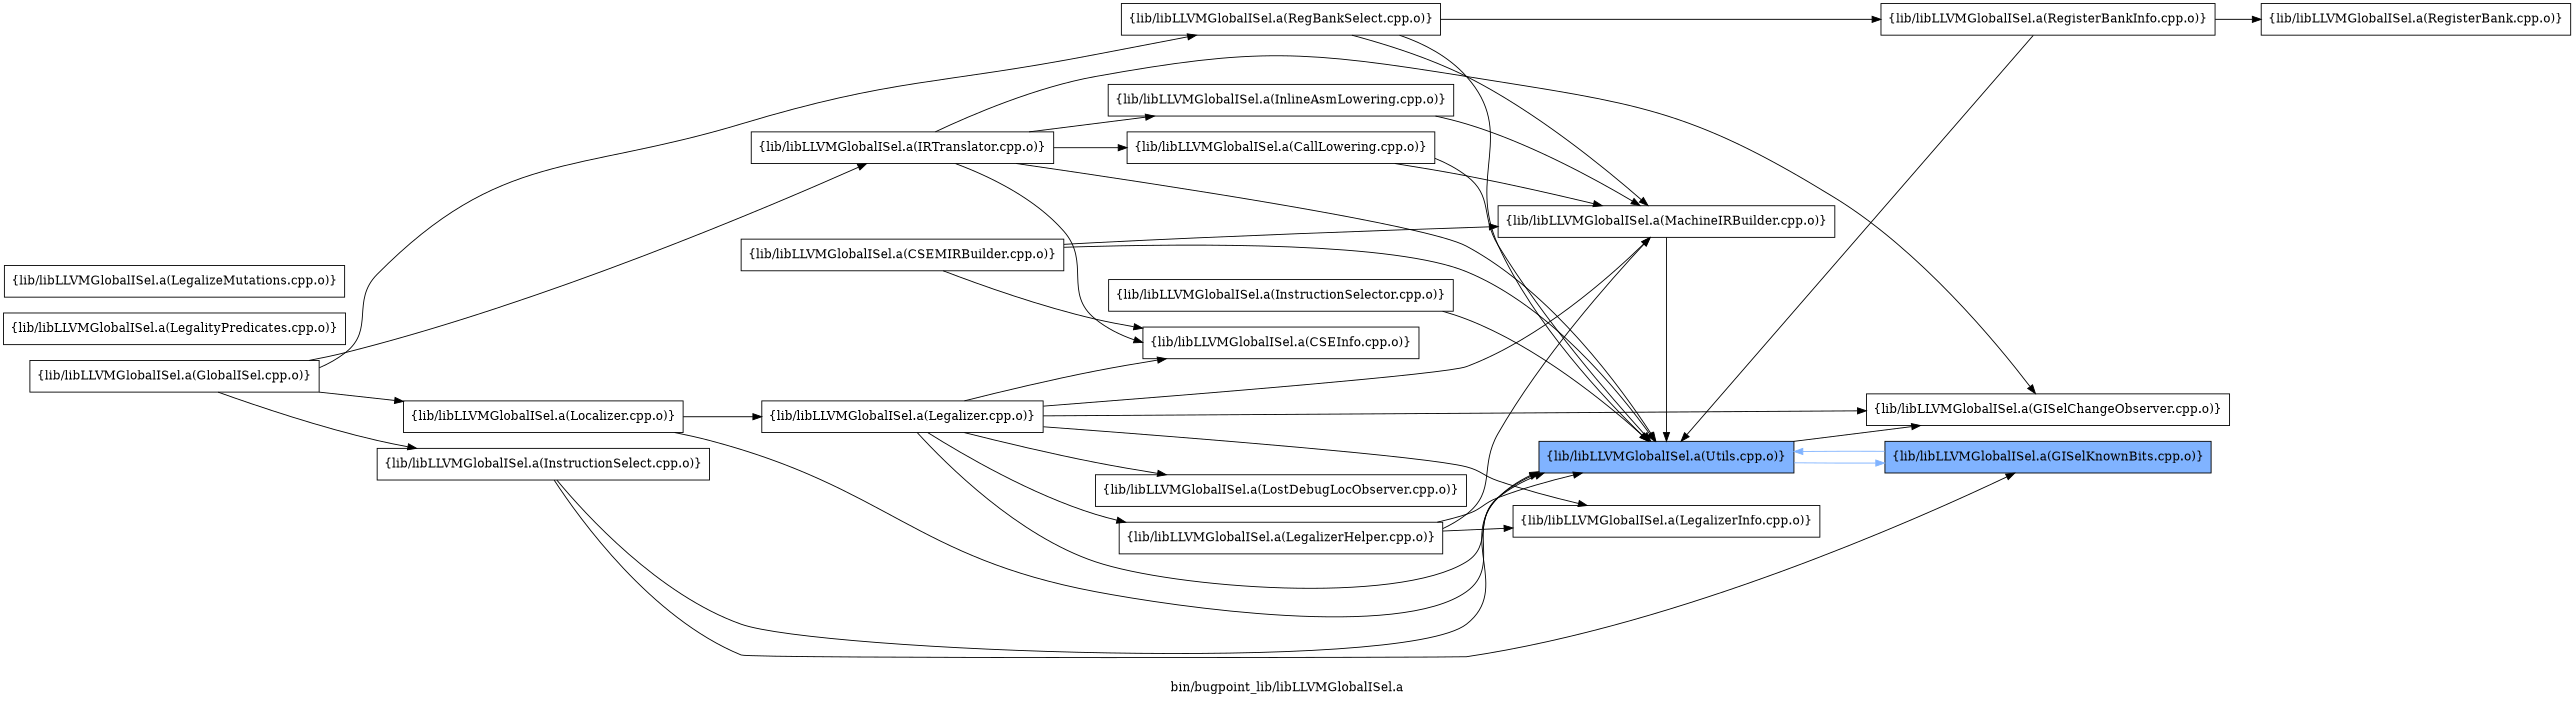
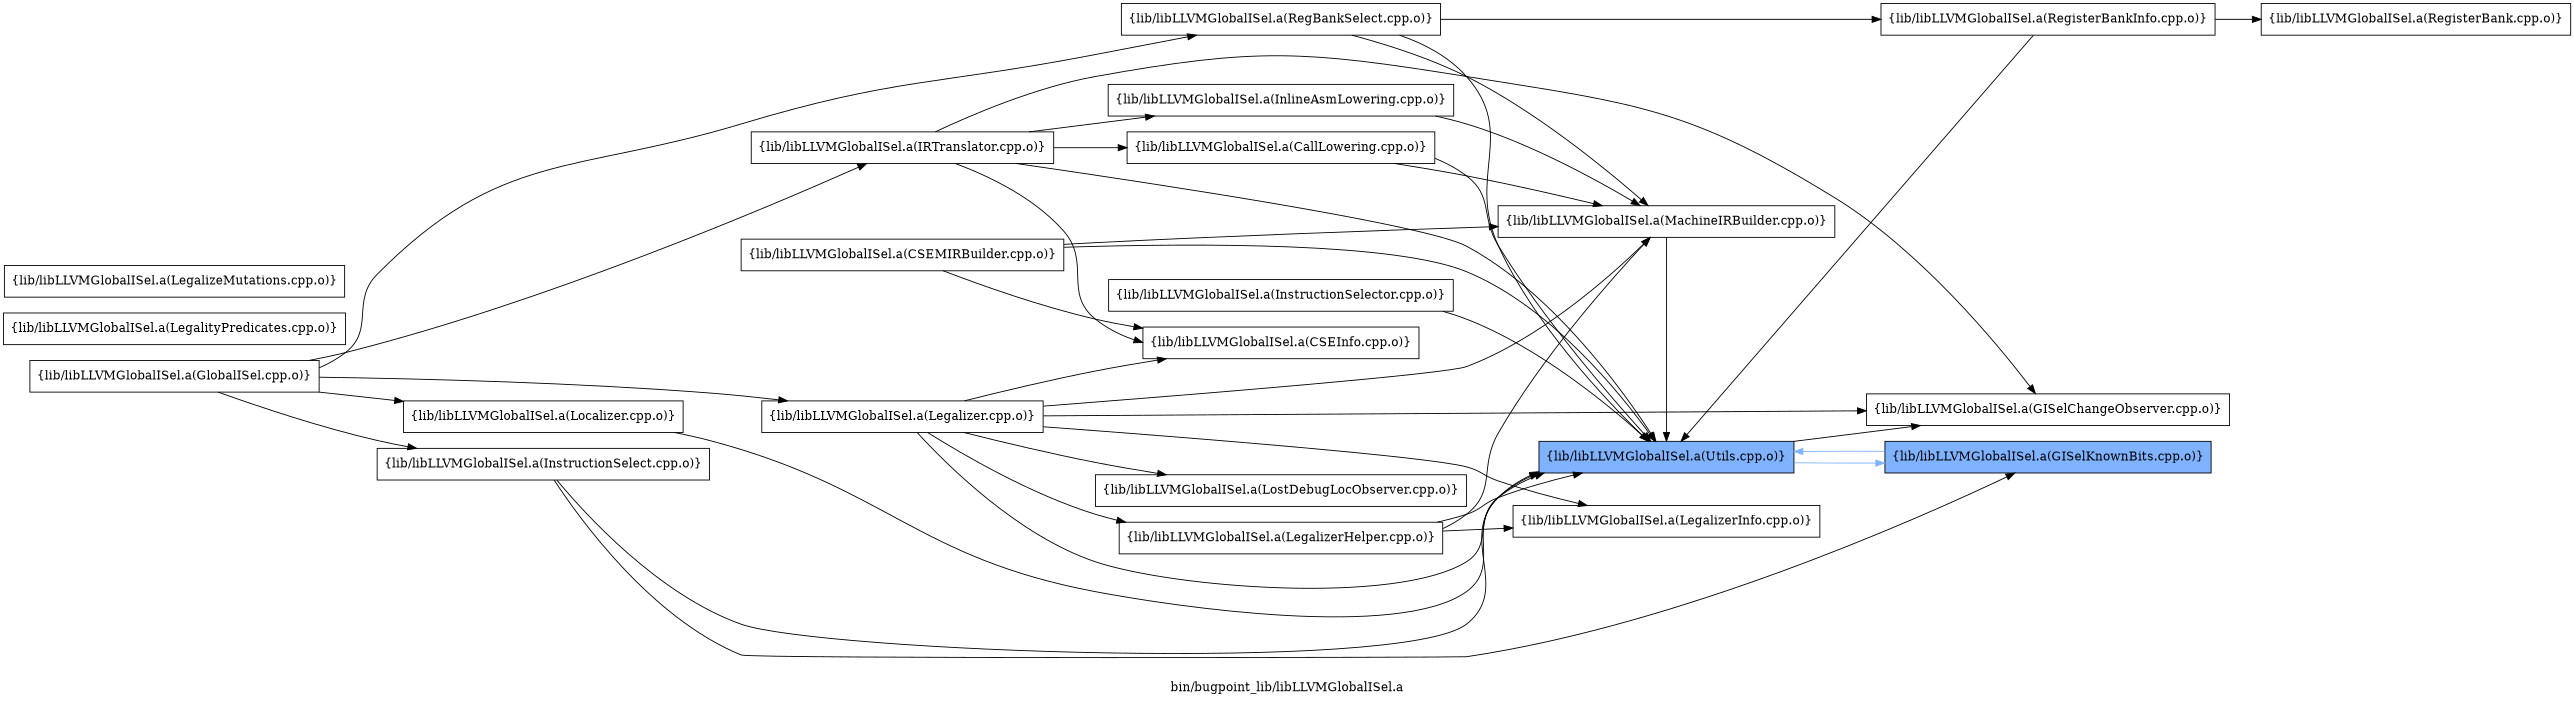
edge "{lib/libLLVMGlobalISel.a(Localizer.cpp.o)}" -> "{lib/libLLVMGlobalISel.a(Legalizer.cpp.o)}": now "{lib/libLLVMGlobalISel.a(GlobalISel.cpp.o)}" -> "{lib/libLLVMGlobalISel.a(Legalizer.cpp.o)}"
